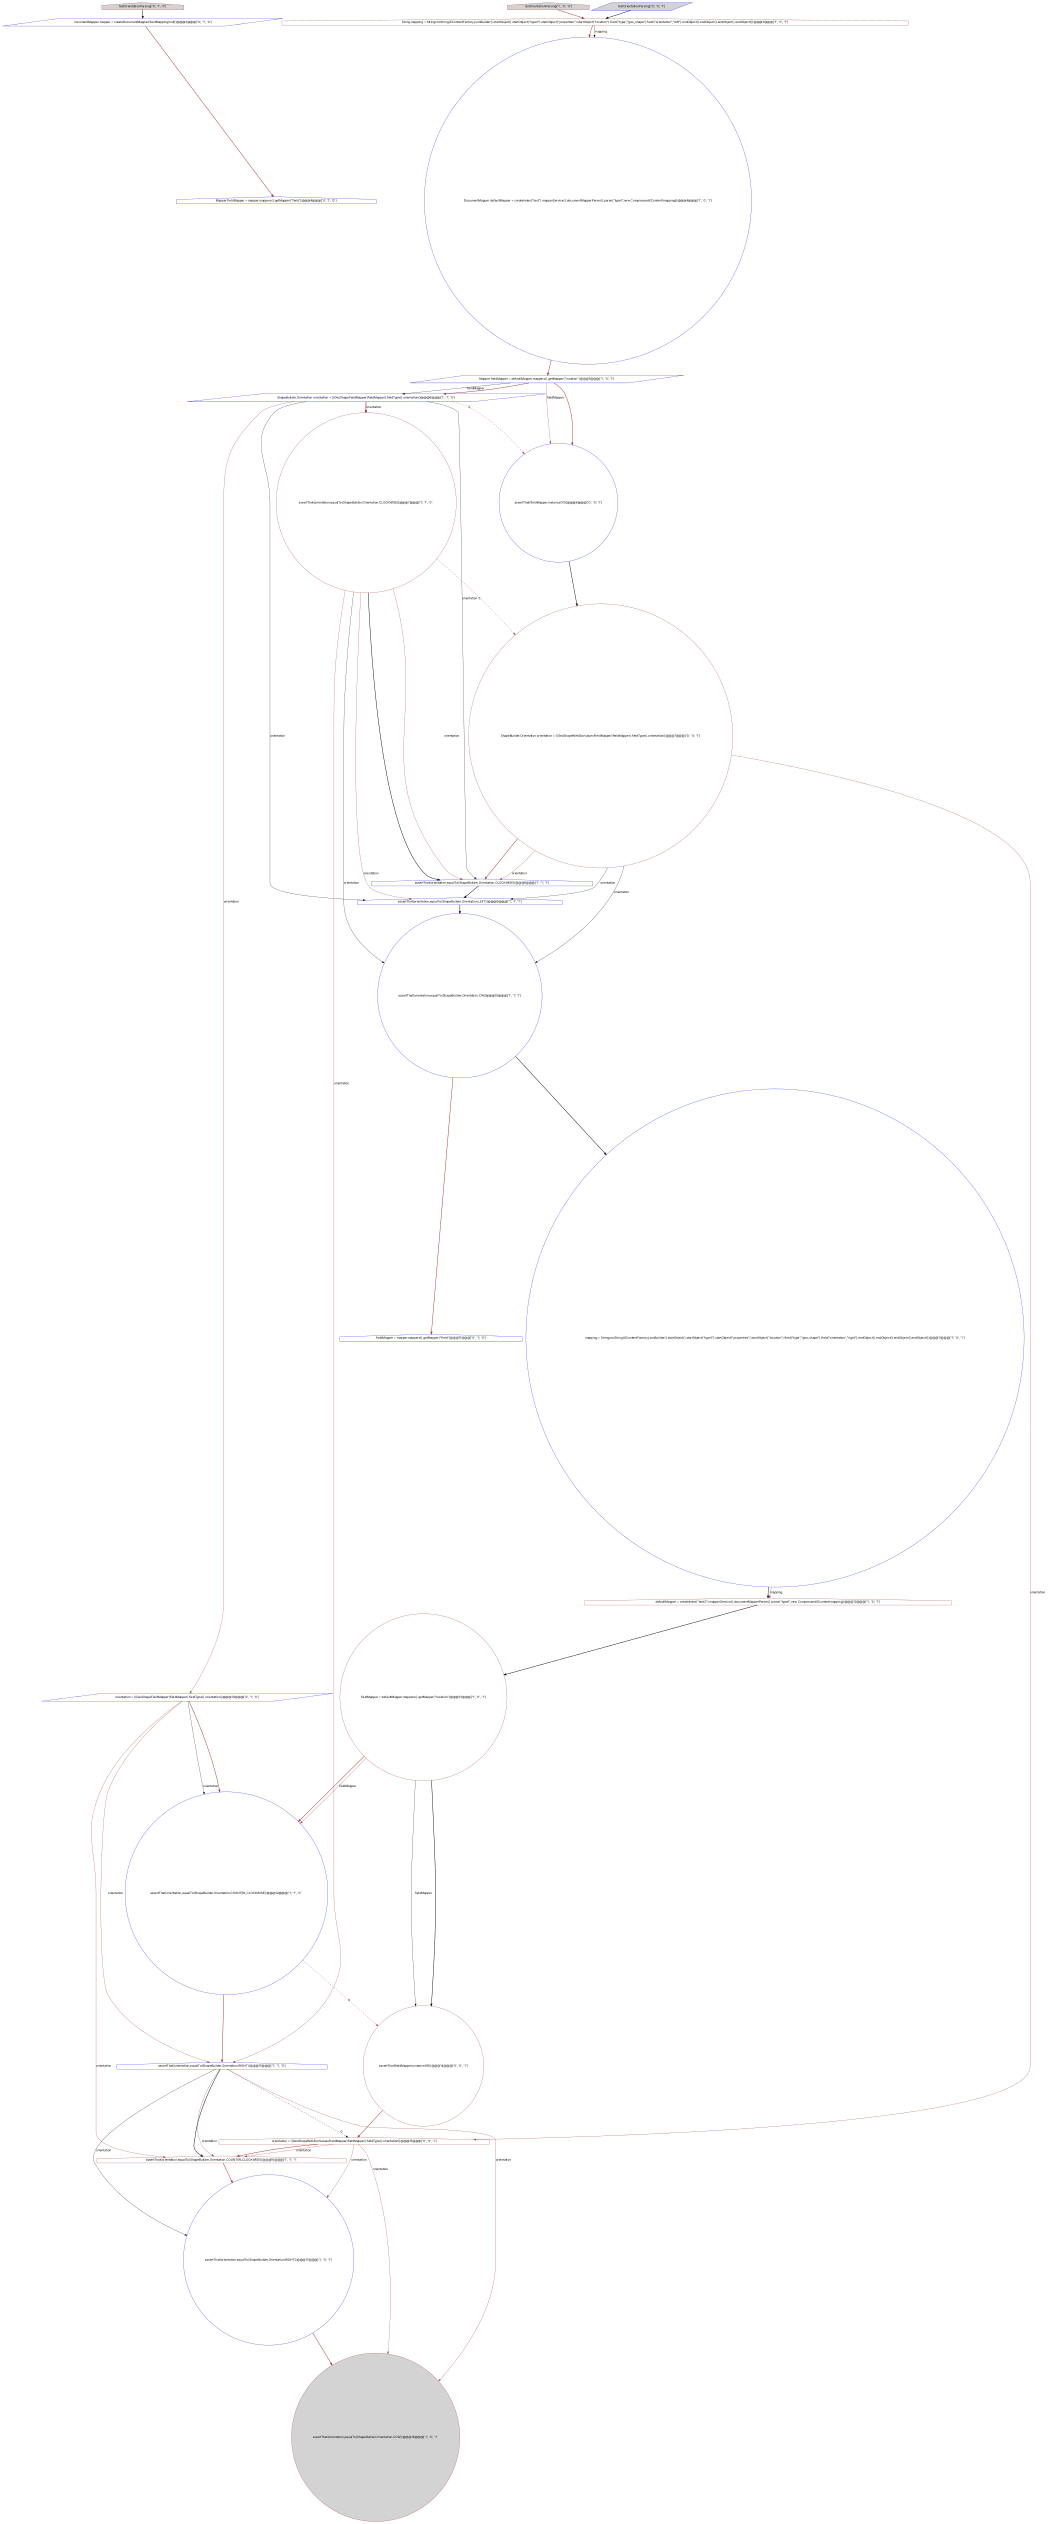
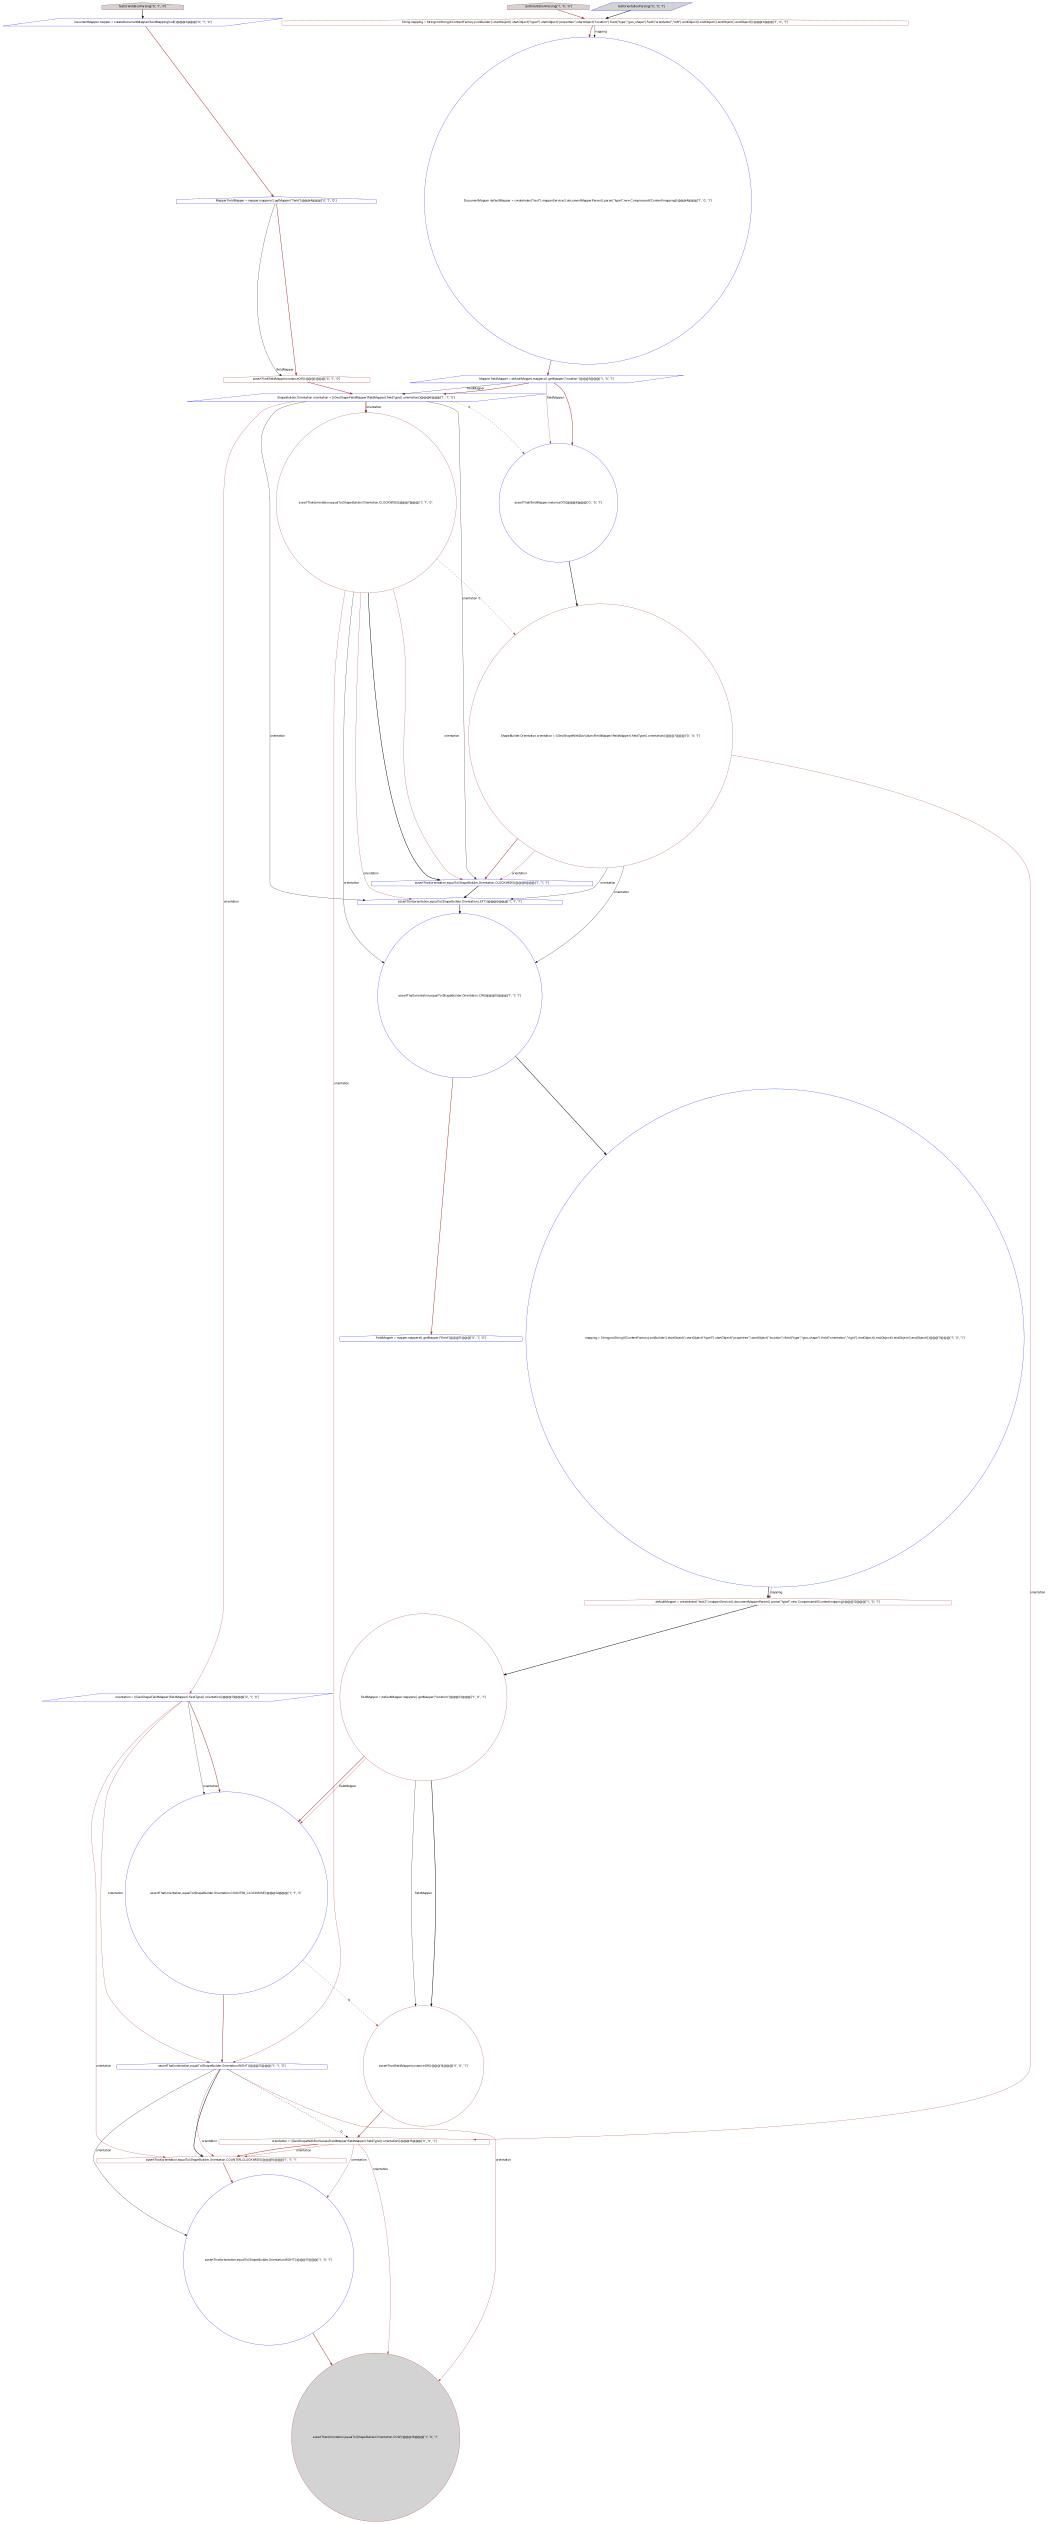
node "assertThat(fieldMapper,instanceOf())@@@5@@@['0', '1', '0']": added
